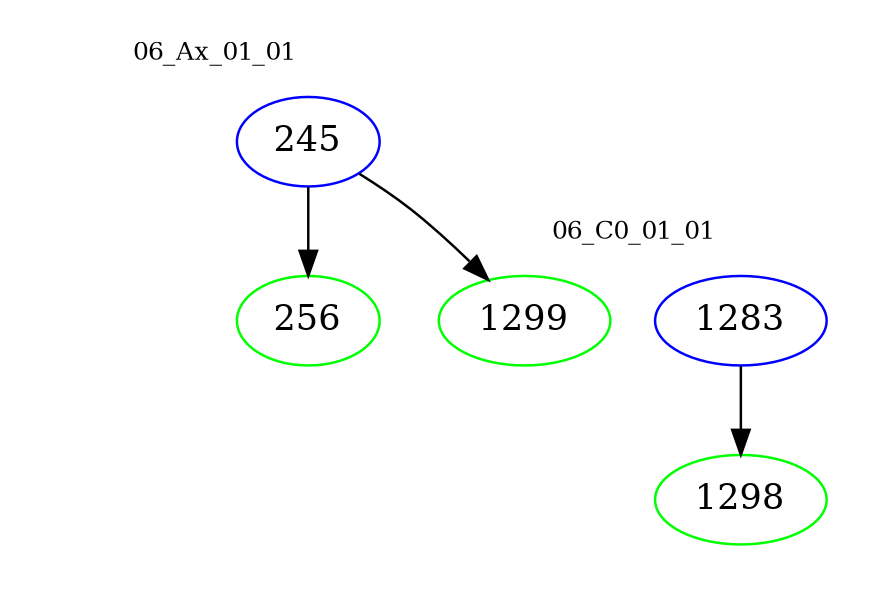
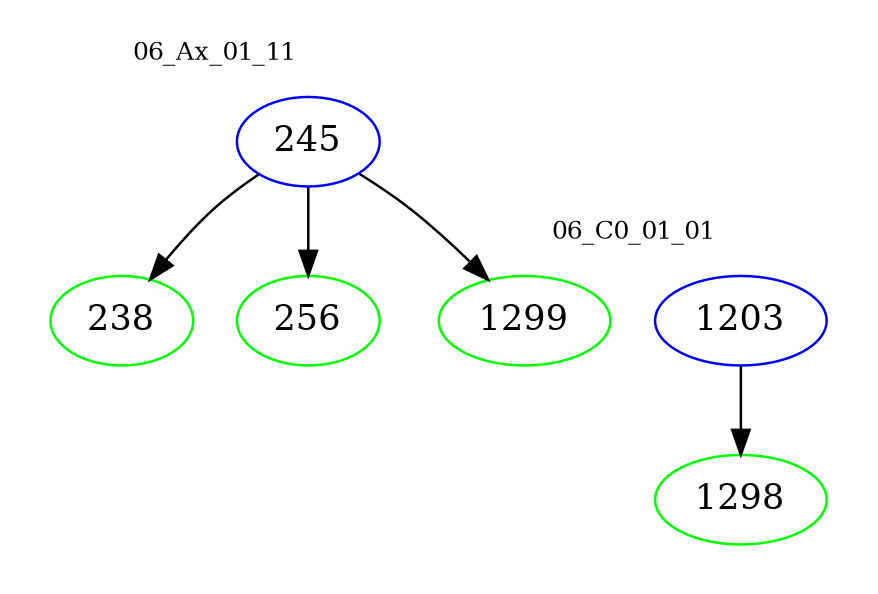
cluster "06_Ax_01_01": label "06_Ax_01_01" -> "06_Ax_01_11"
node "238": added
node "1283": label "1283" -> "1203"
